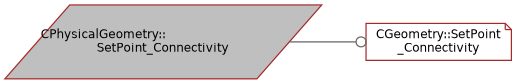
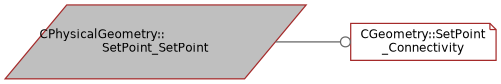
node "CPhysicalGeometry:: SetPoint_Connectivity": label "CPhysicalGeometry:: SetPoint_Connectivity" -> "CPhysicalGeometry:: SetPoint_SetPoint"
